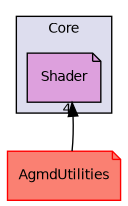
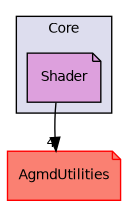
edge "AgmdUtilities" -> "Shader": reversed
